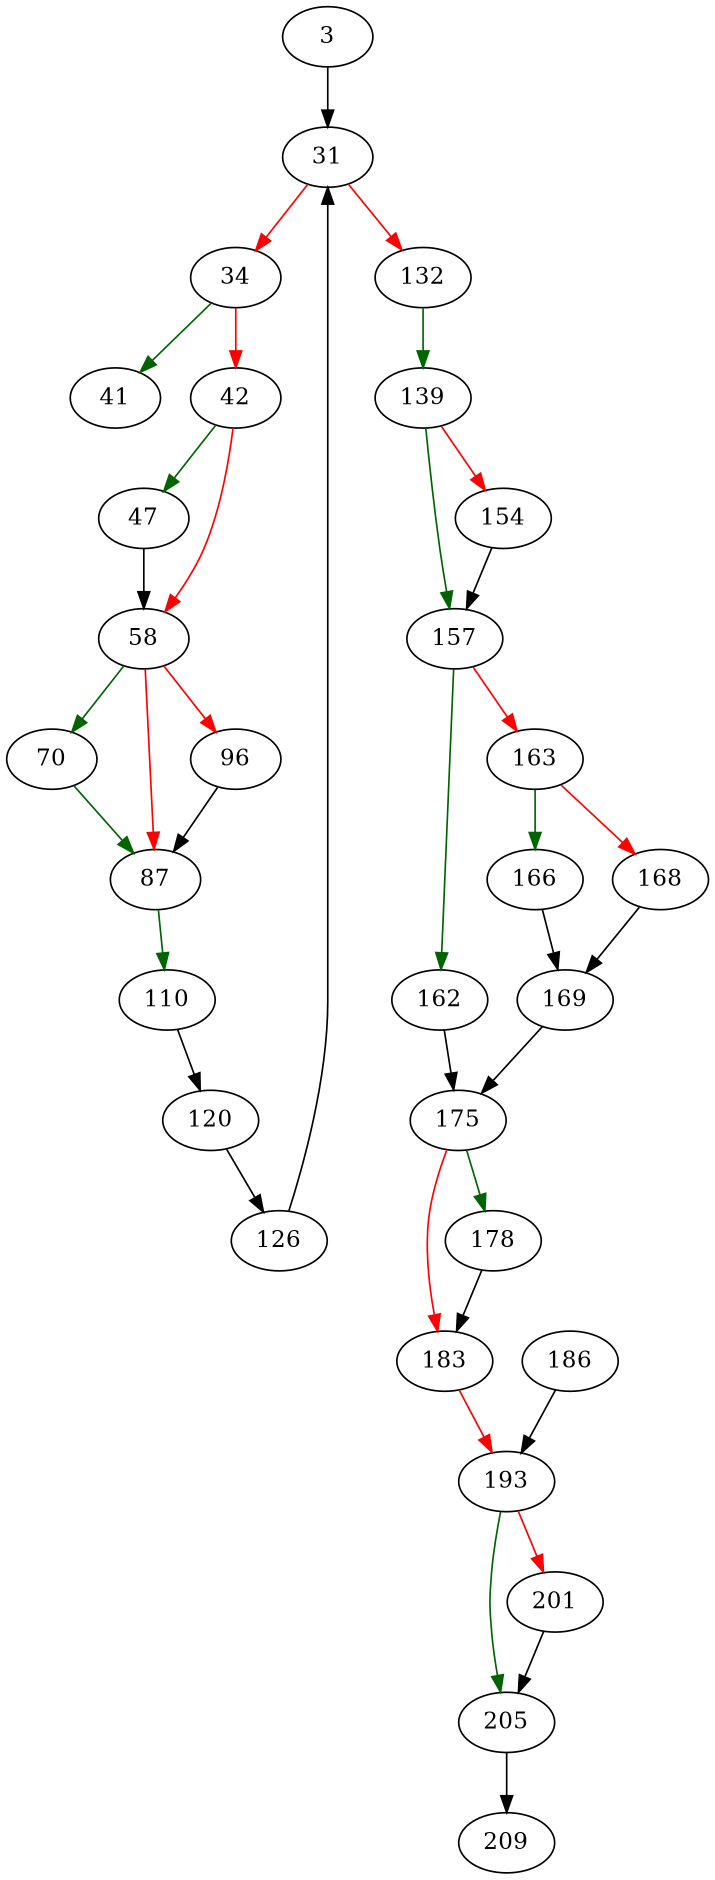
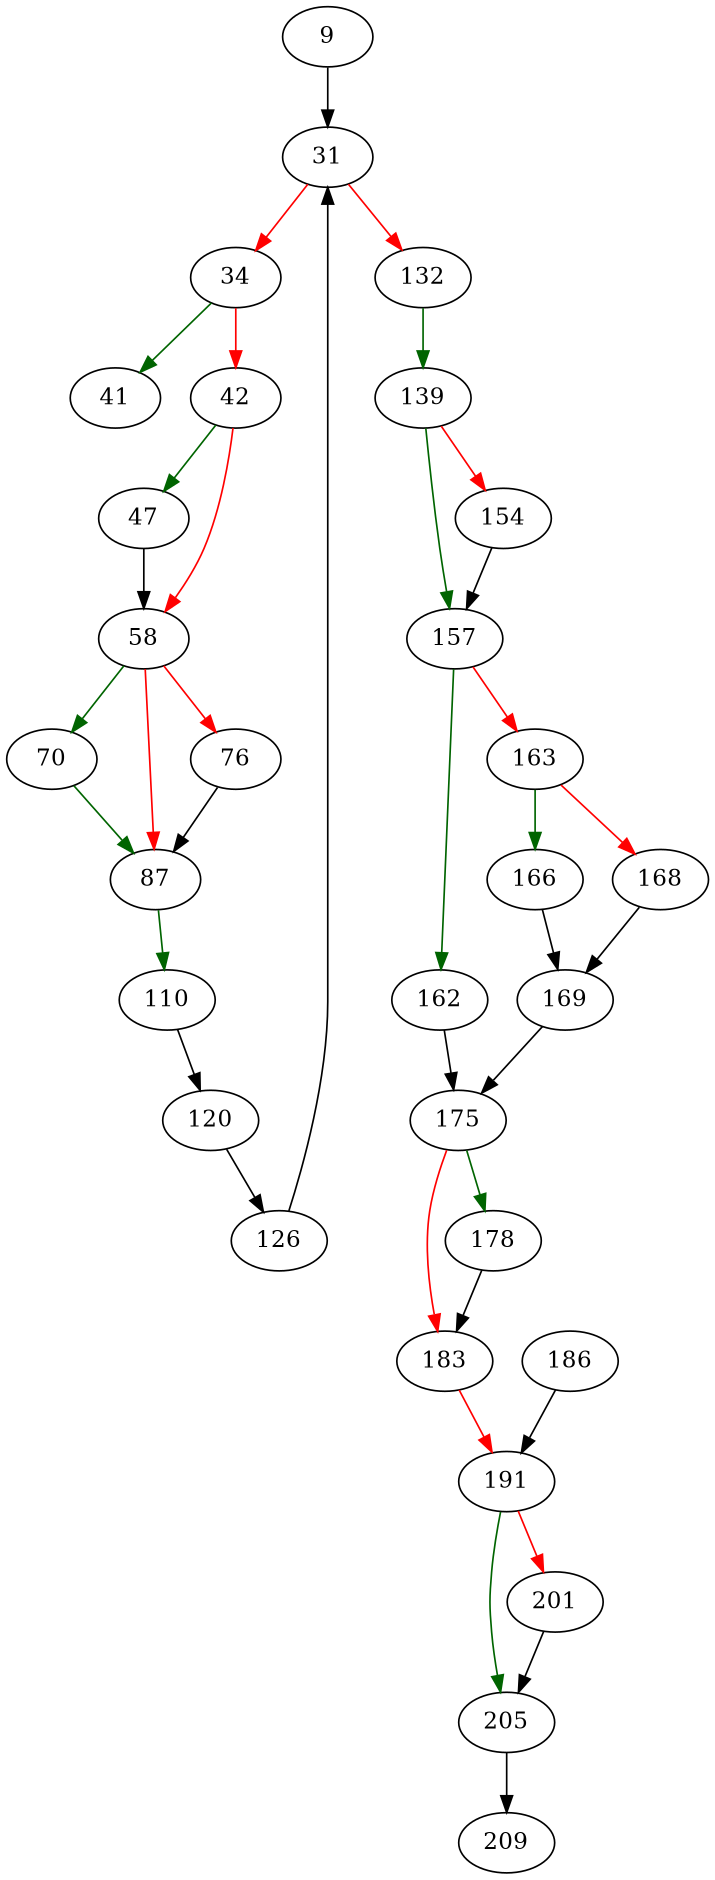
node "3": label "3" -> "9"
node "96": label "96" -> "76"
node "193": label "193" -> "191"
